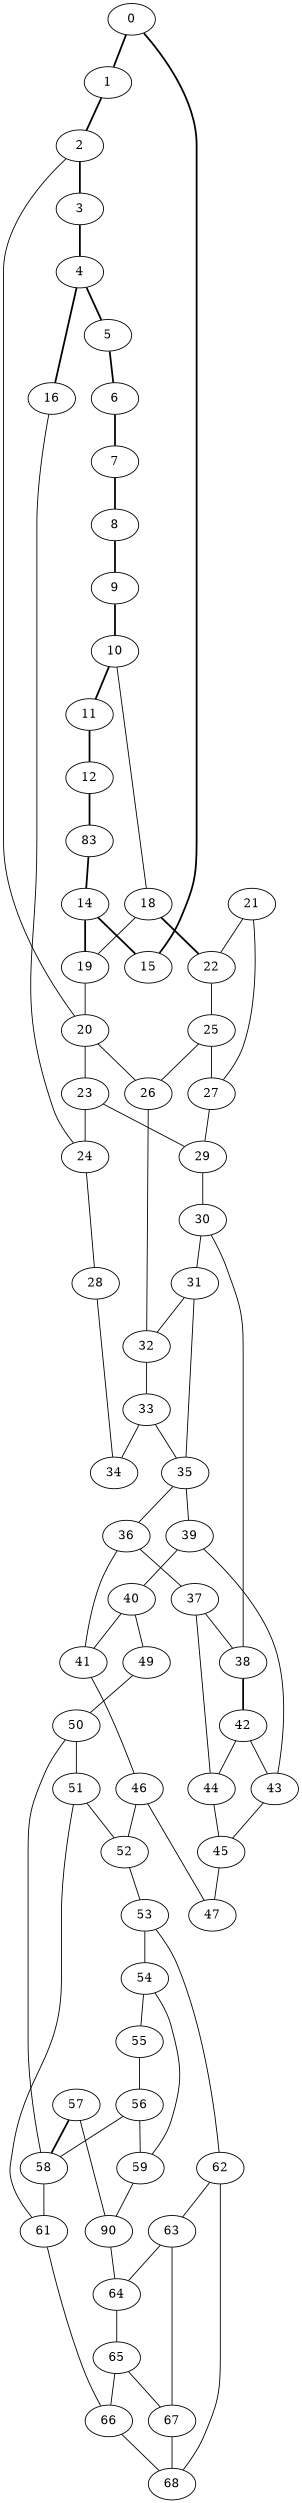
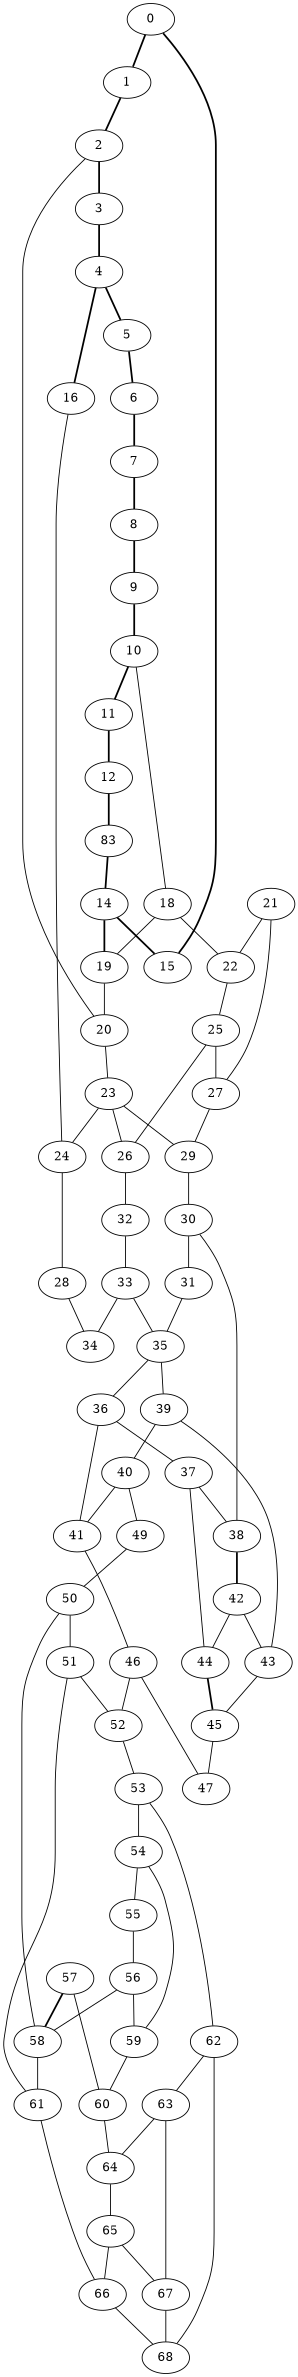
edge "18" -- "22": style bold -> solid
edge "20" -- "26": now "23" -- "26"
edge "31" -- "32": removed
edge "44" -- "45": style solid -> bold
node "90": label "90" -> "60"
